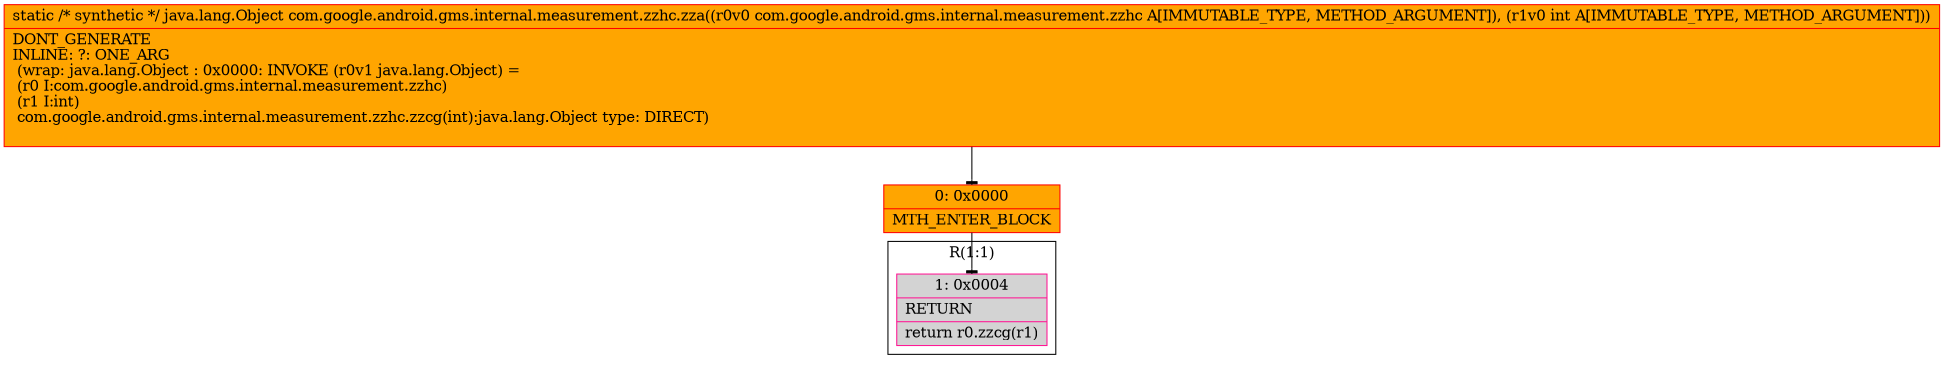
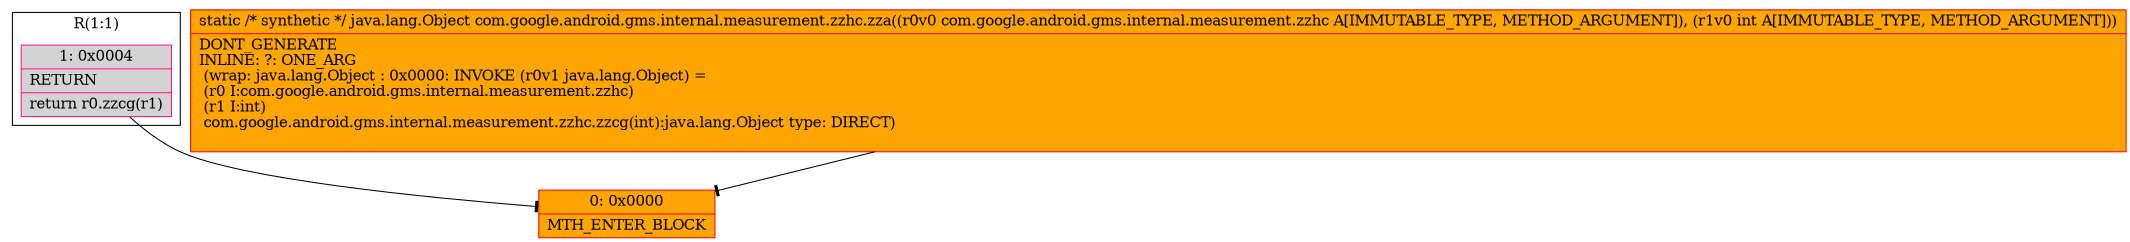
edge "0: 0x0000" -> "1: 0x0004": reversed
